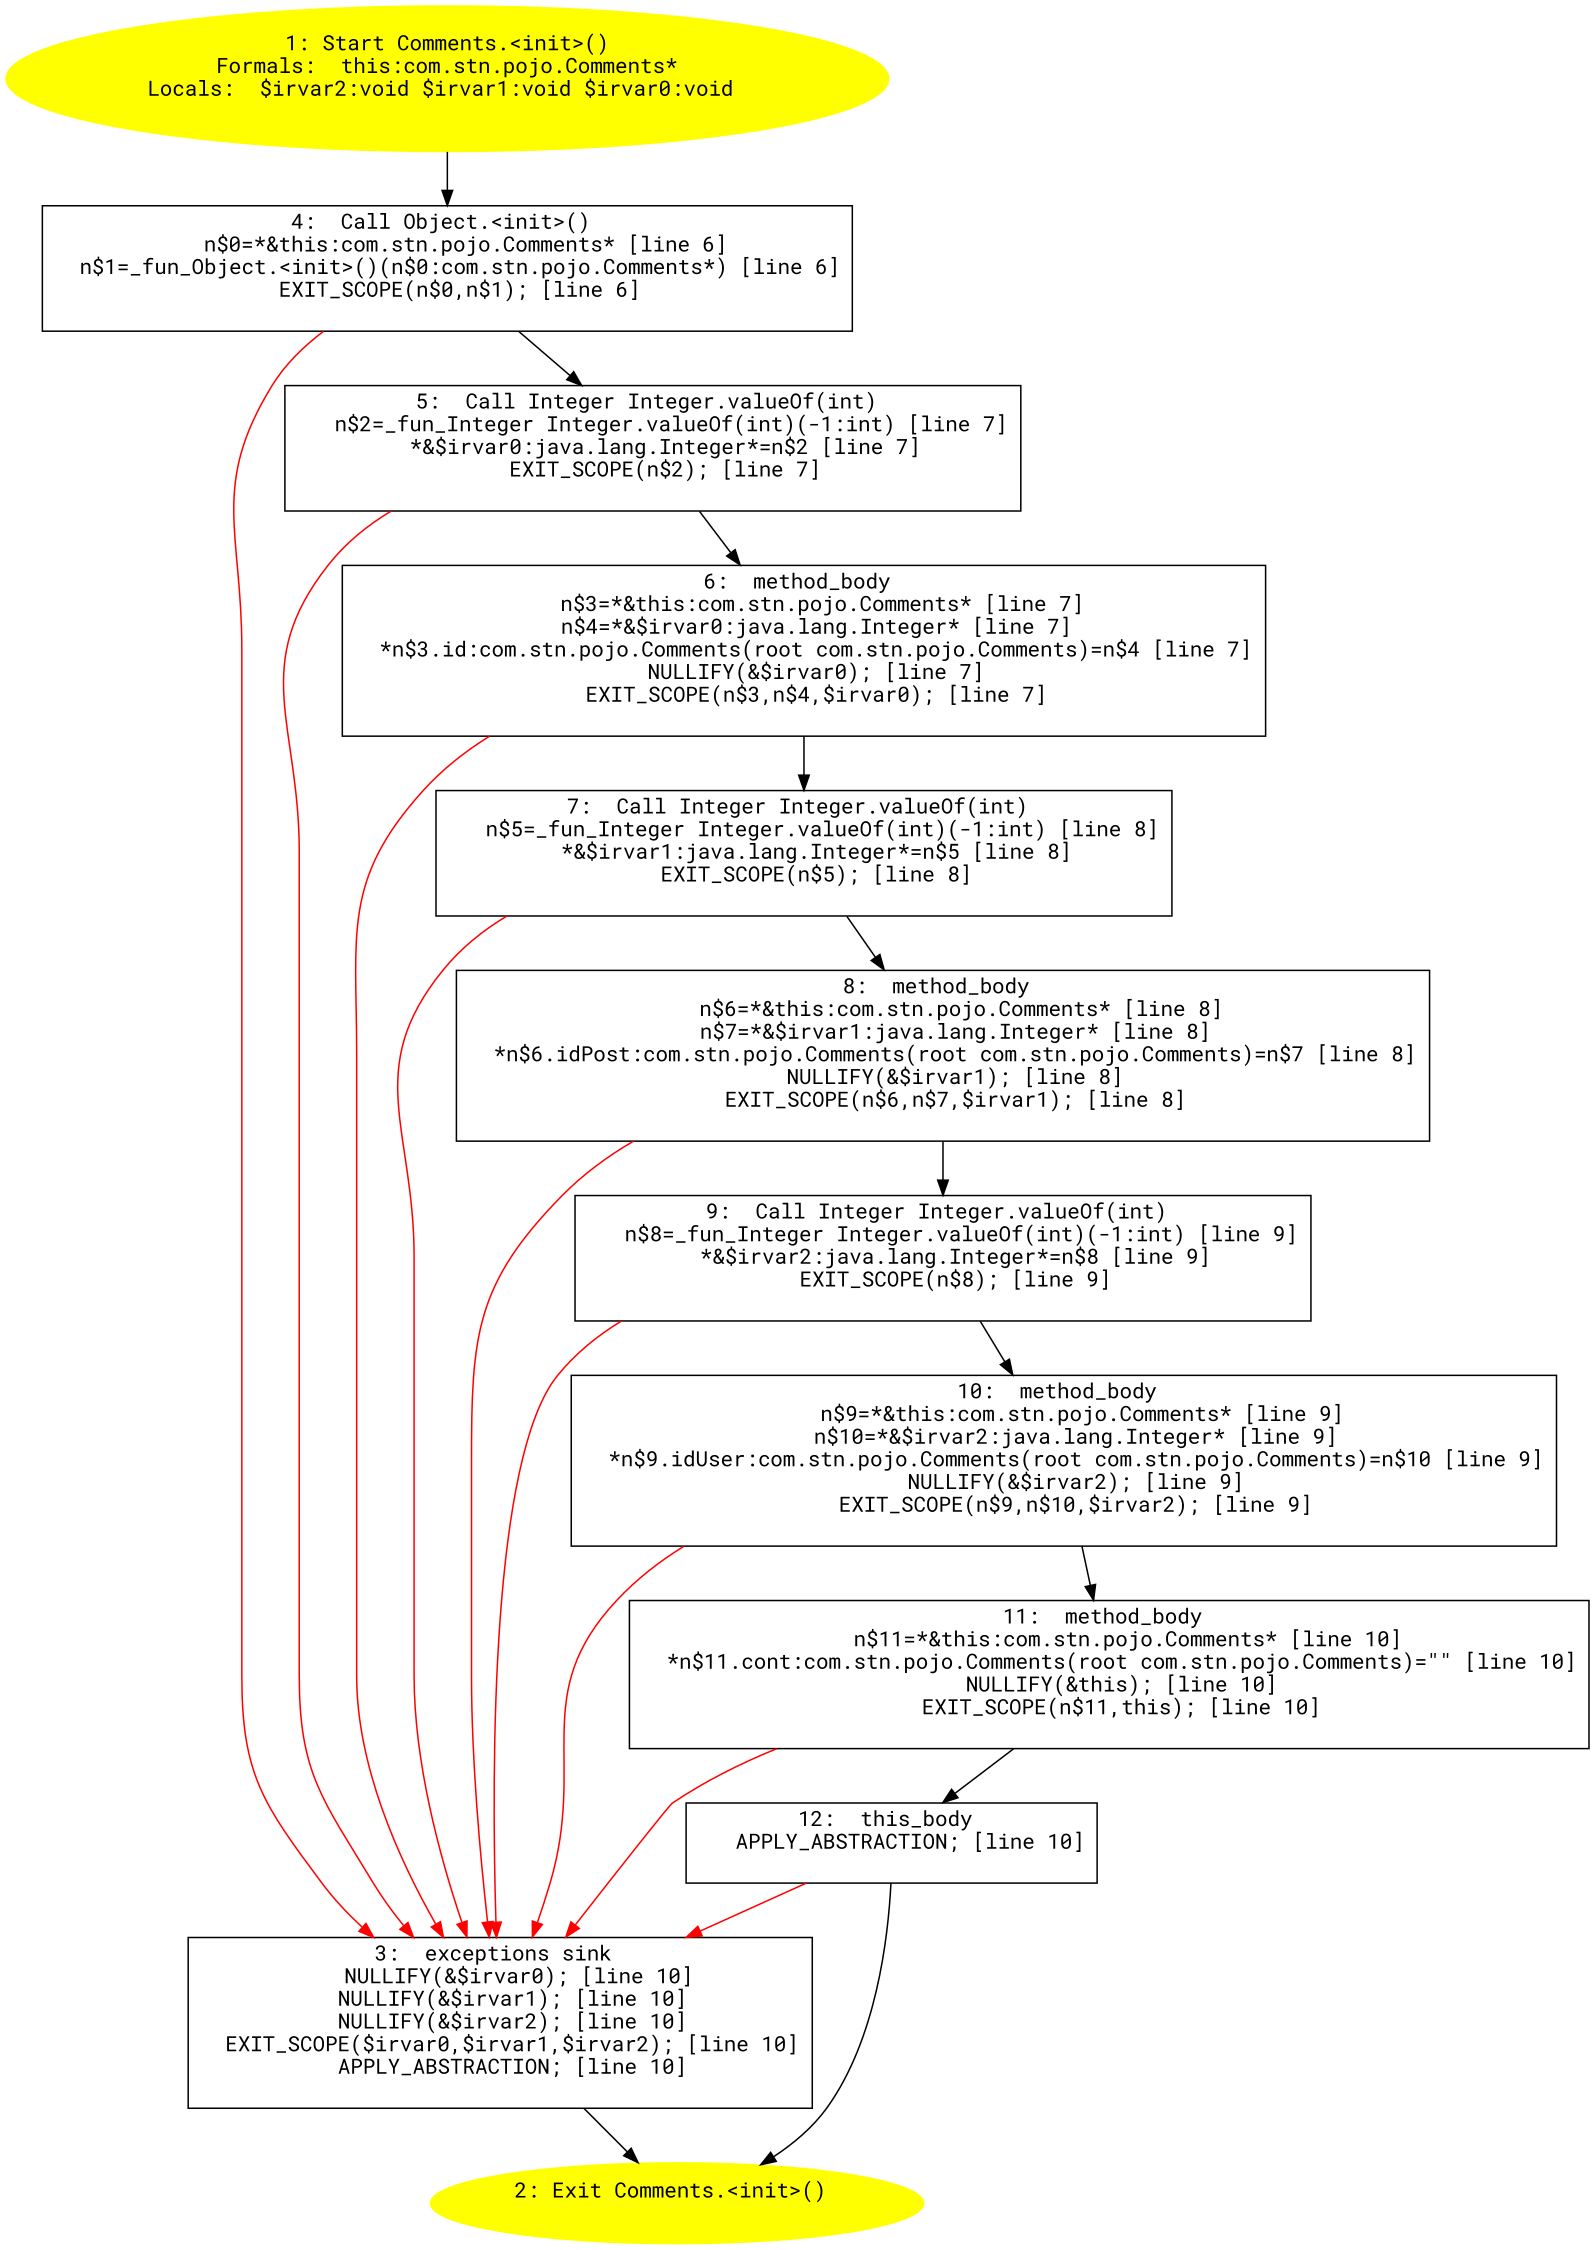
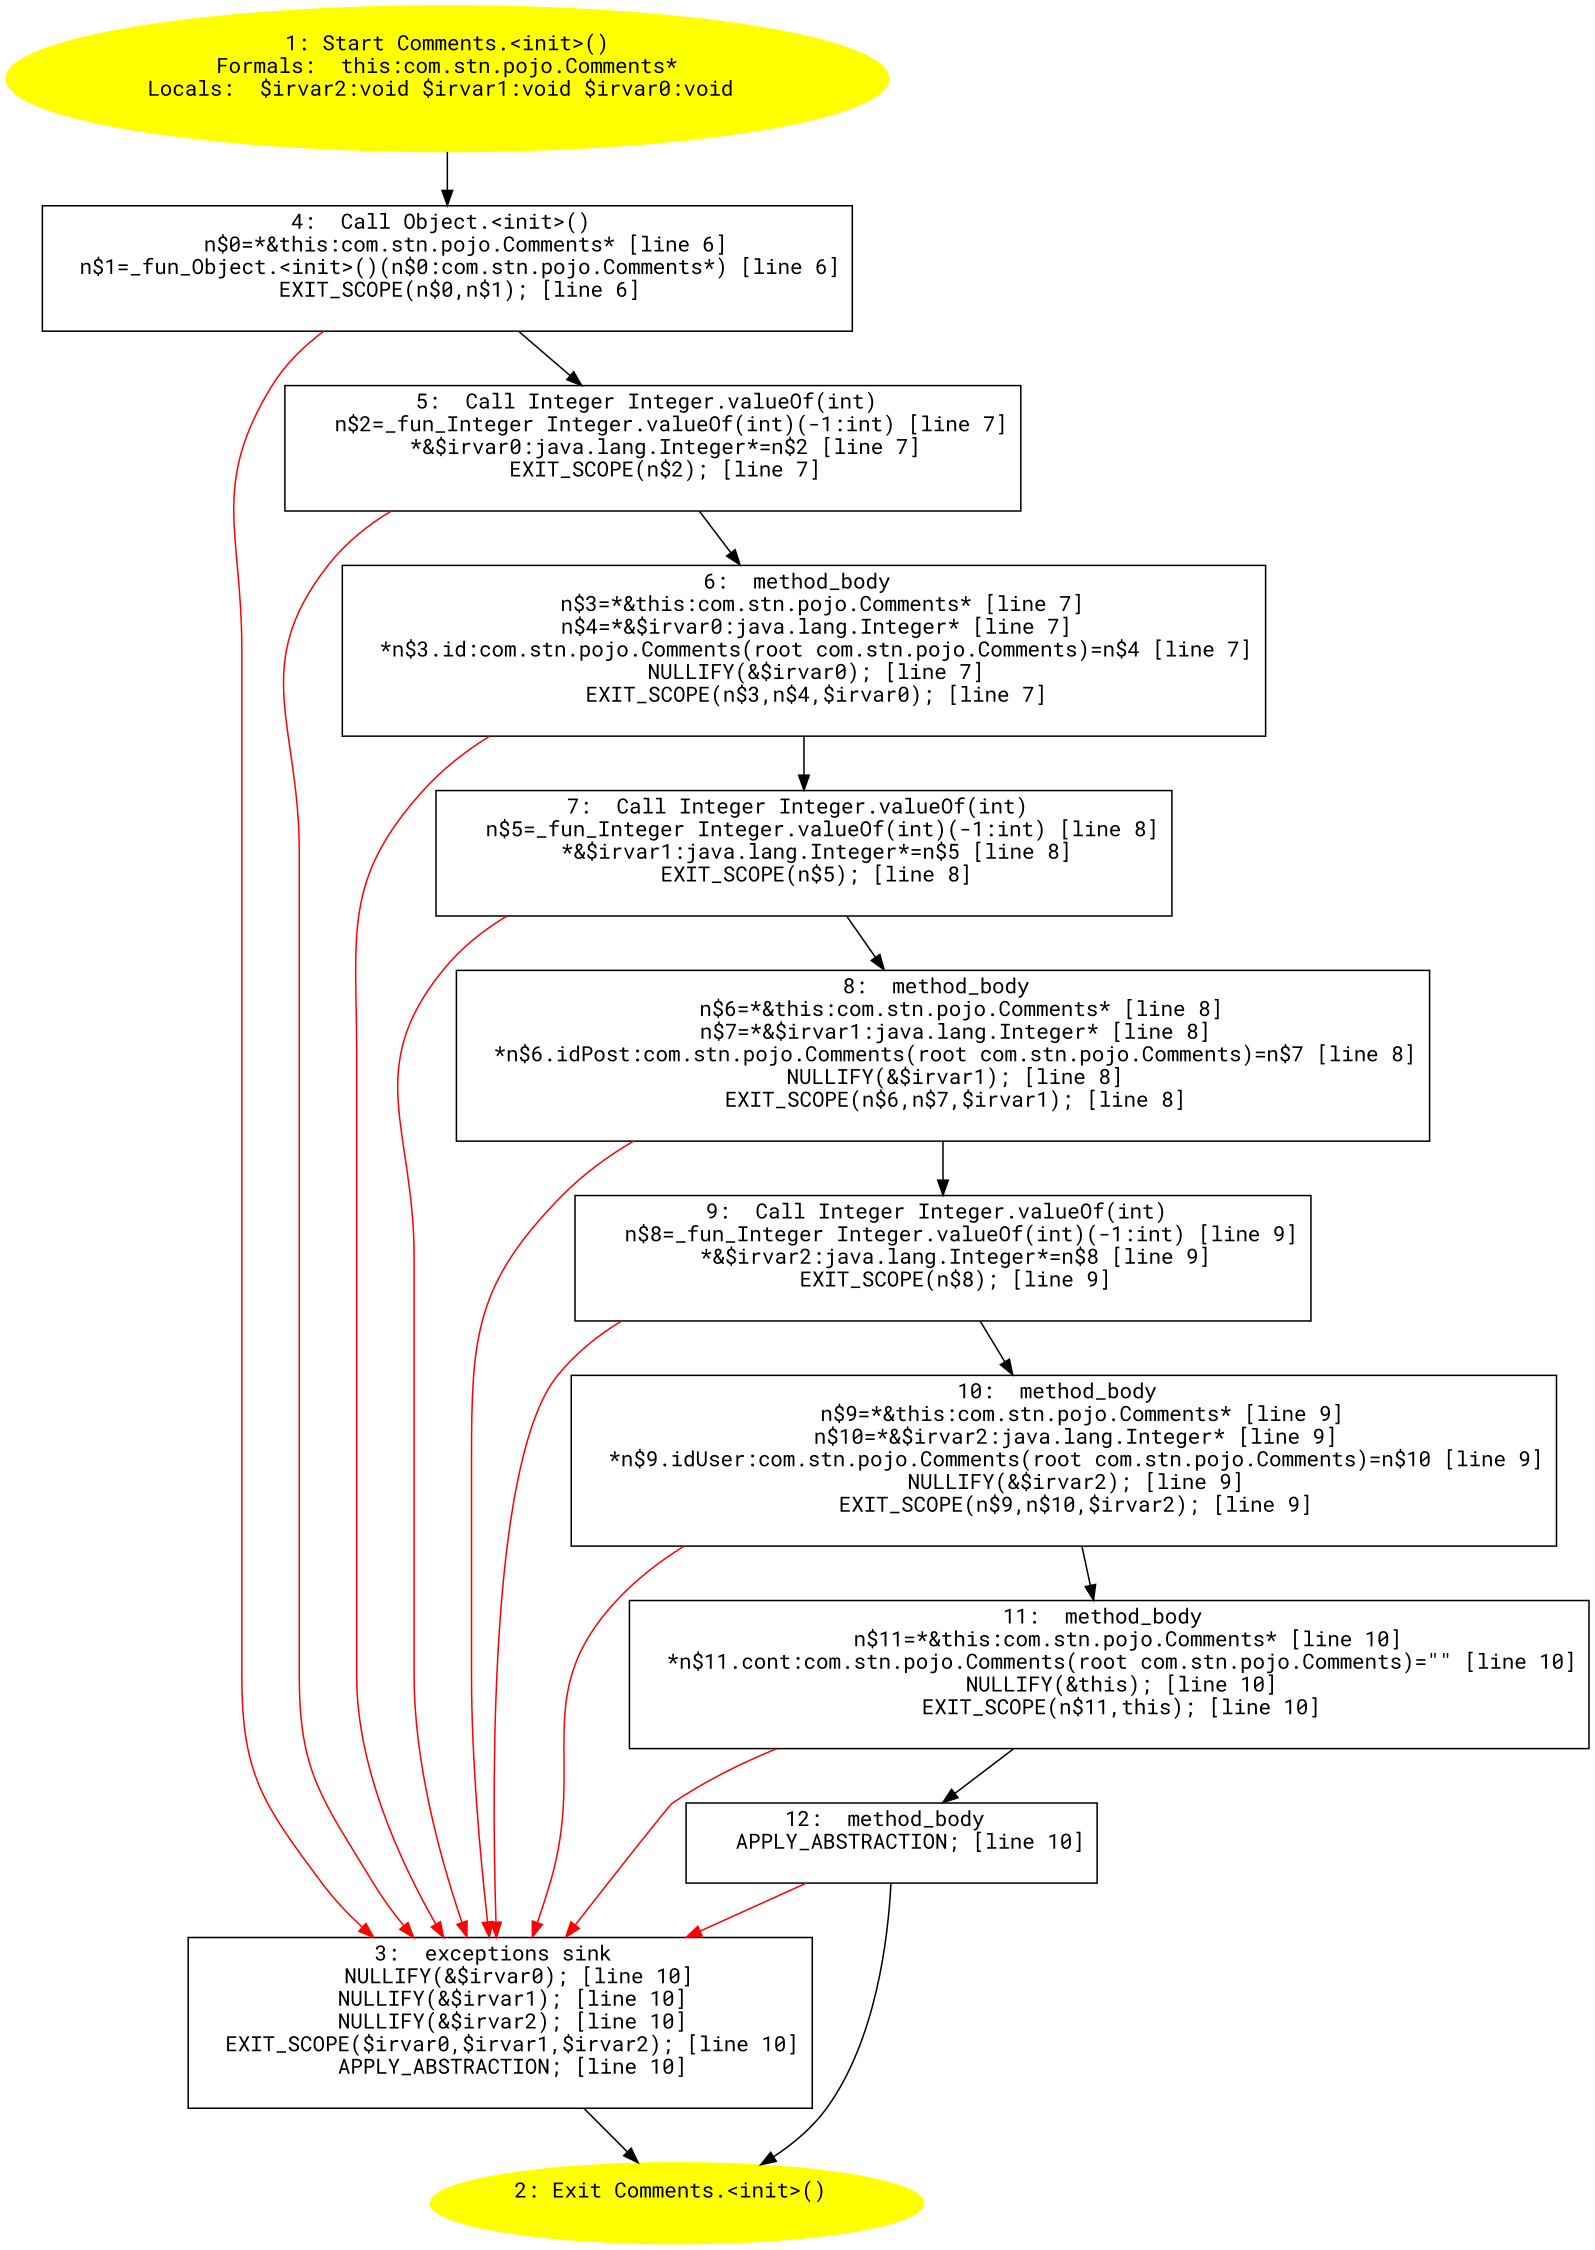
node "12:  this_body APPLY_ABSTRACTION; [line 10]": label "12:  this_body APPLY_ABSTRACTION; [line 10]" -> "12:  method_body APPLY_ABSTRACTION; [line 10]"
